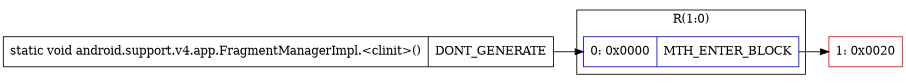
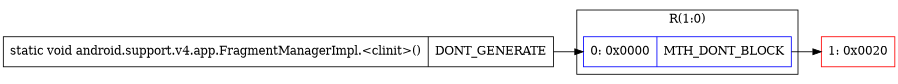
node "0: 0x0000": text "MTH_ENTER_BLOCK" -> "MTH_DONT_BLOCK"
